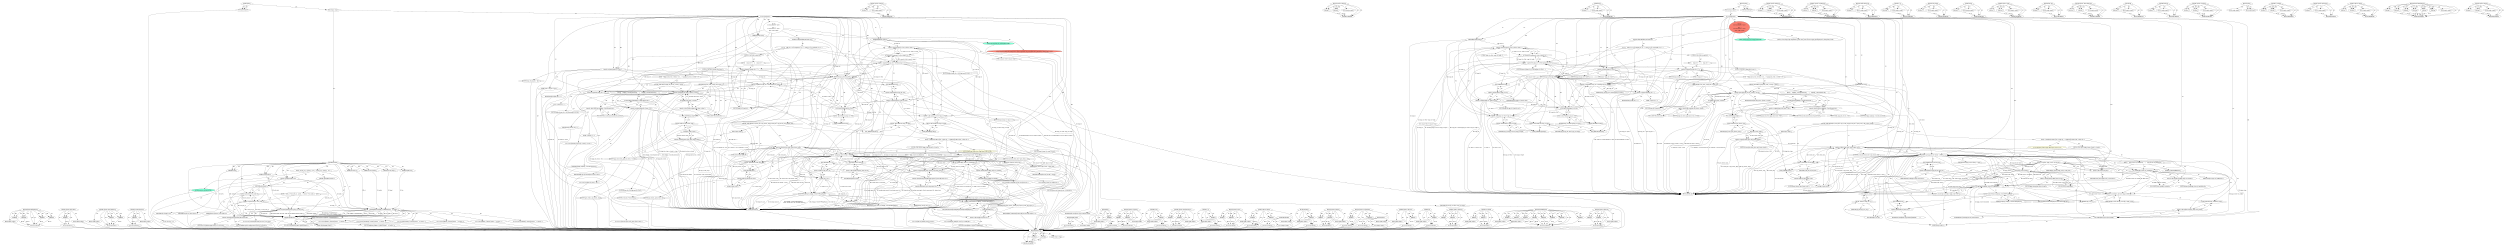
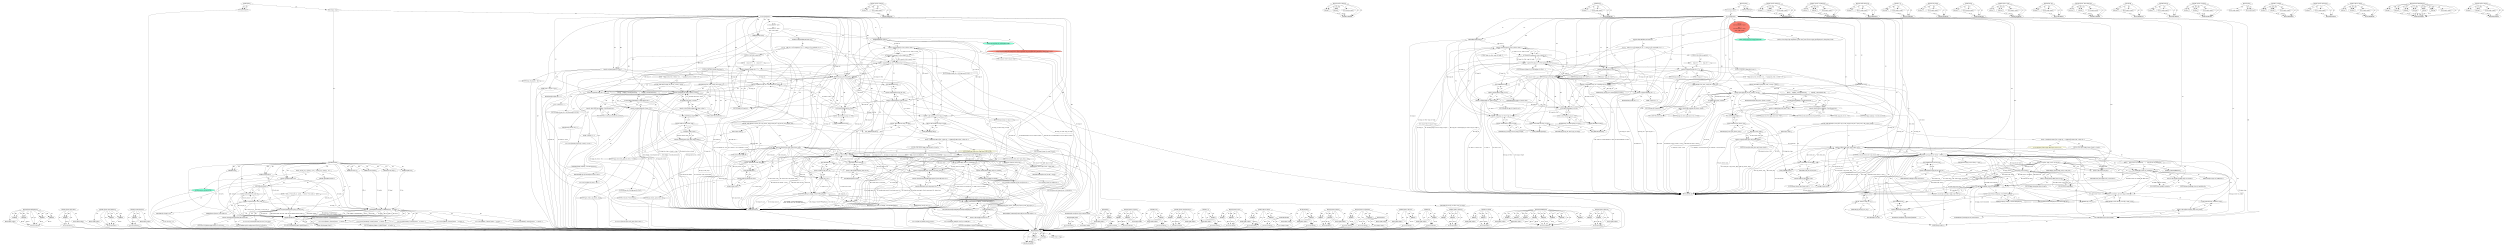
node "(IDENTIFIER,next_notify_id_,++next_notify_id_)": removed
